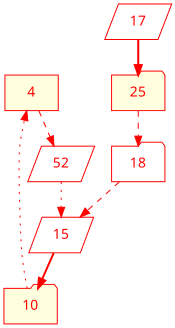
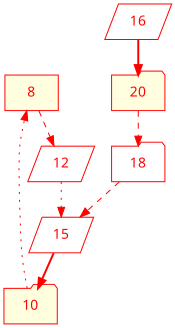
node "17": label "17" -> "16"
node "4": label "4" -> "8"
node "25": label "25" -> "20"
node "52": label "52" -> "12"
